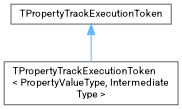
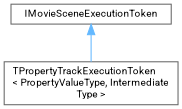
node "TPropertyTrackExecutionToken": label "TPropertyTrackExecutionToken" -> "IMovieSceneExecutionToken"
